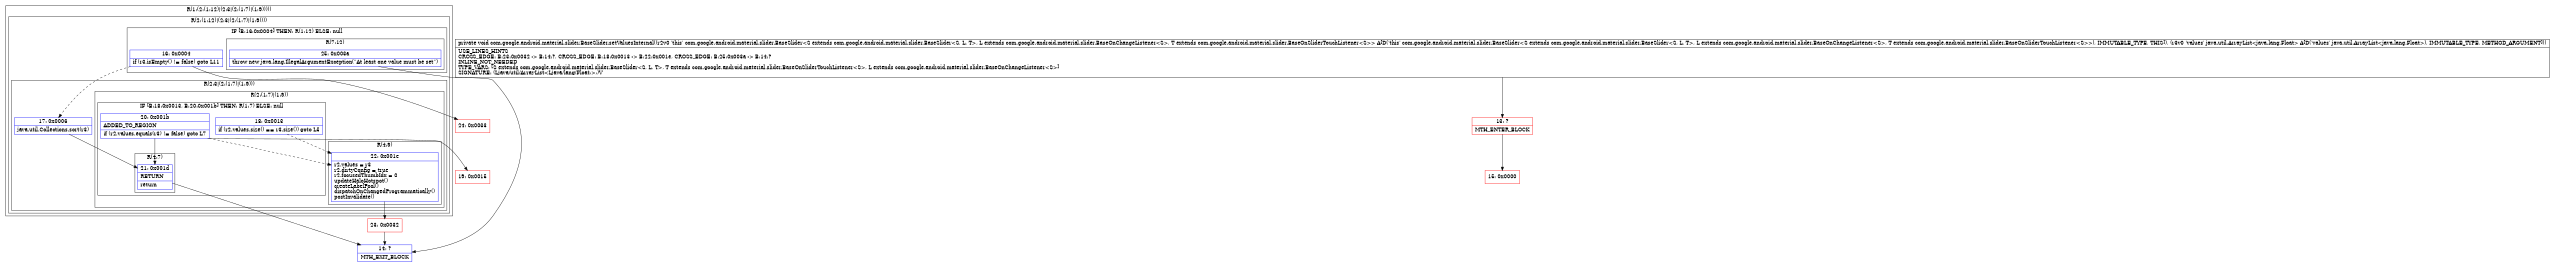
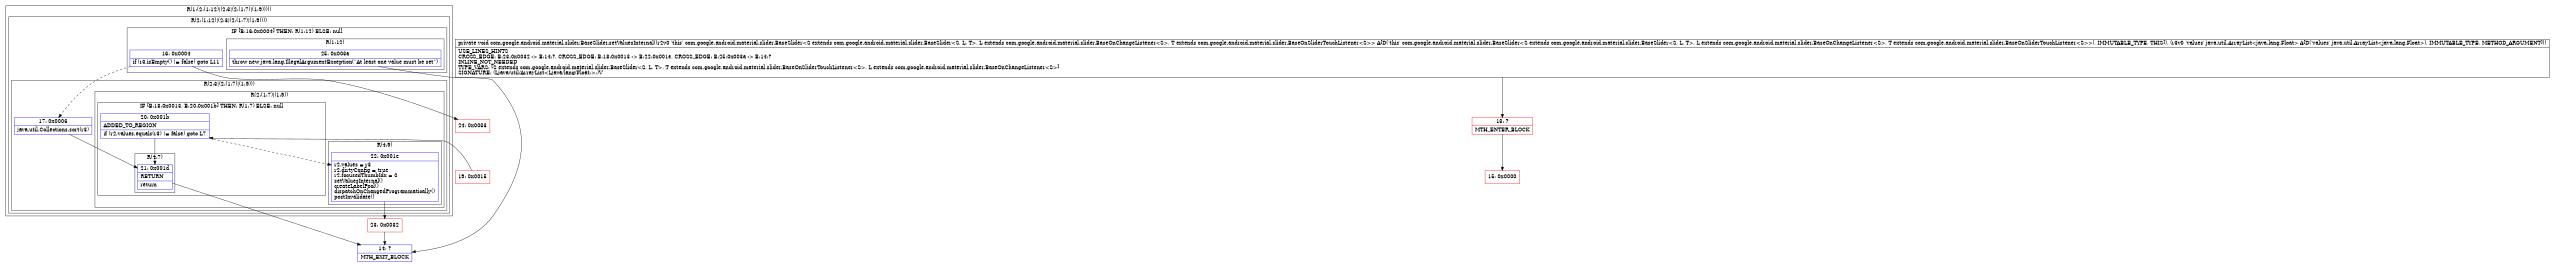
cluster "R(7:12)": label "R(7:12)" -> "R(1:12)"
node "18: 0x0013": removed
edge "20: 0x001b" -> "19: 0x0015": reversed
node "22: 0x001e": text "updateHaloHotspot()" -> "setValuesInternal()"
